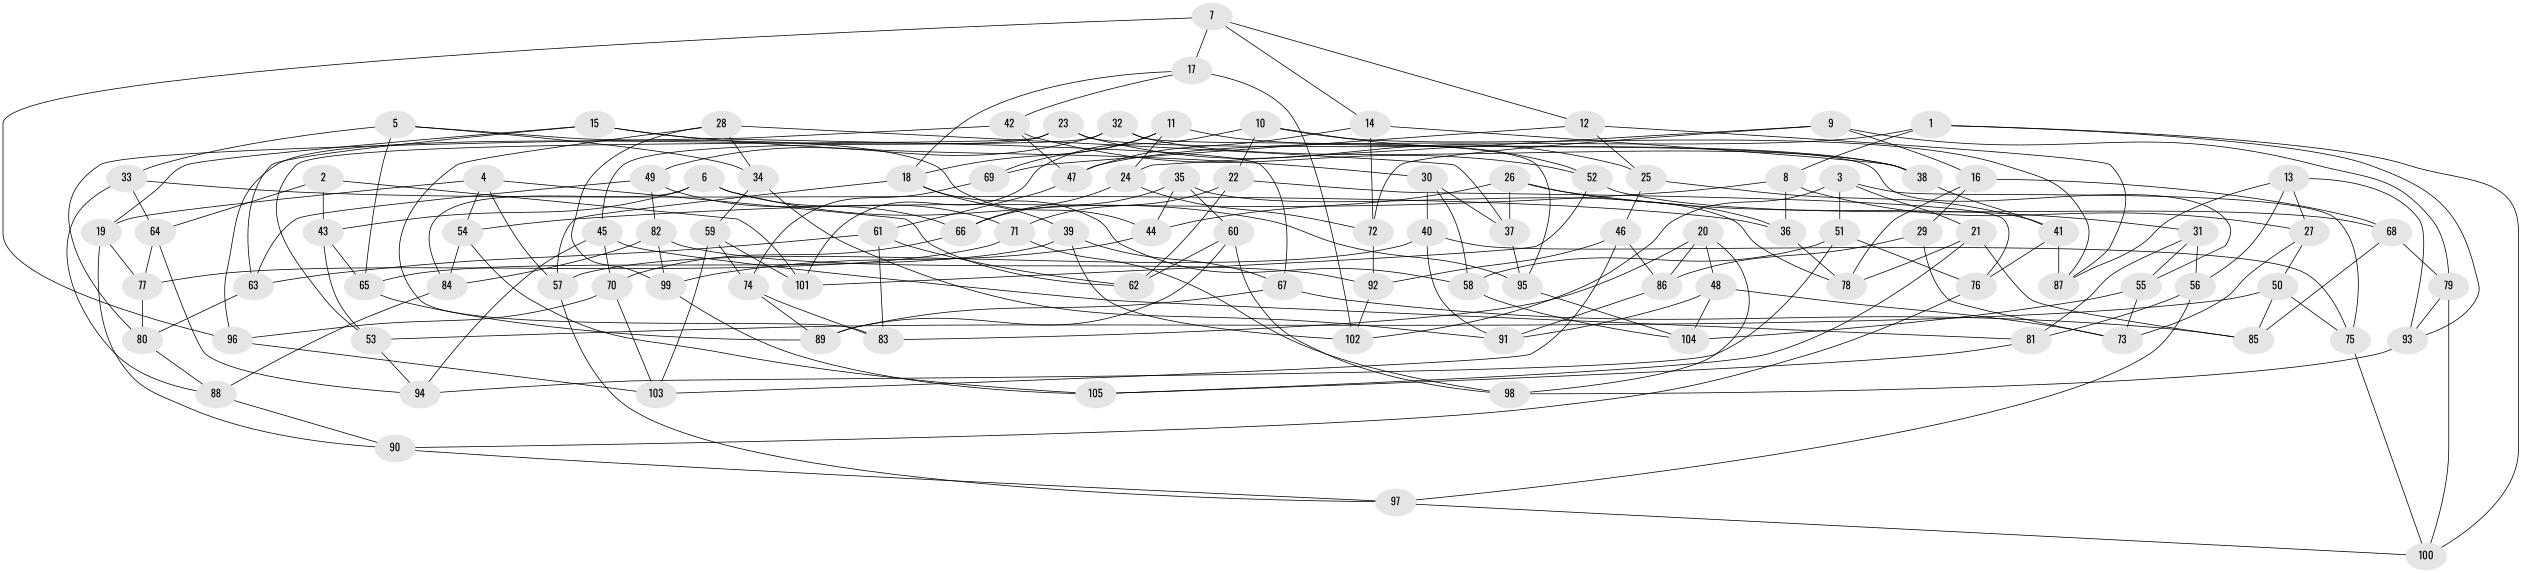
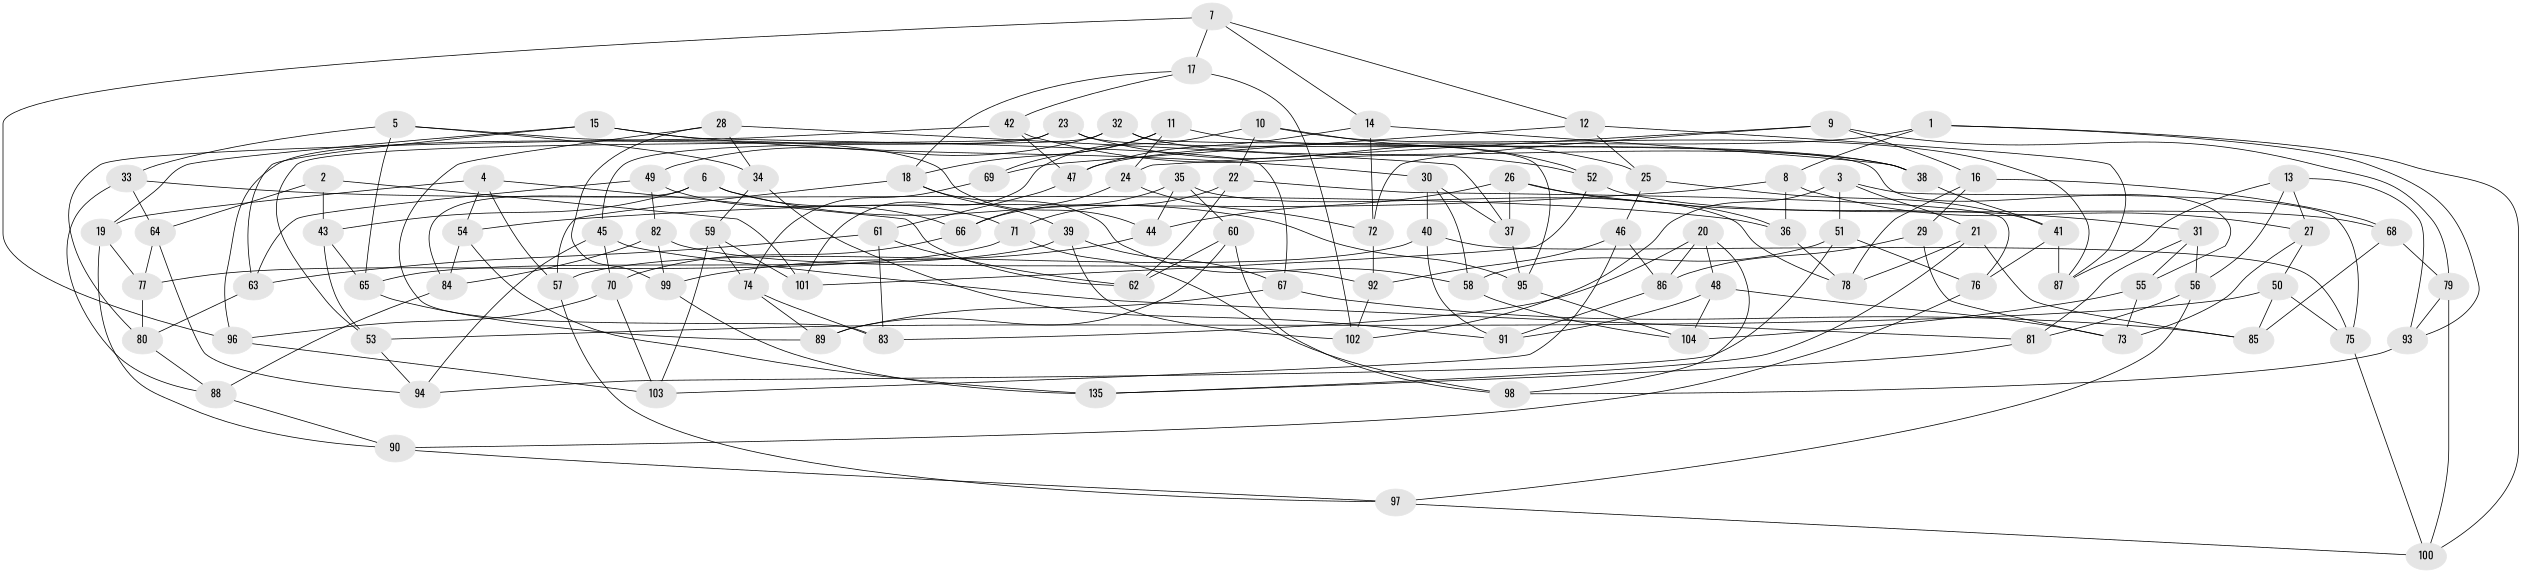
node "105": label "105" -> "135"
